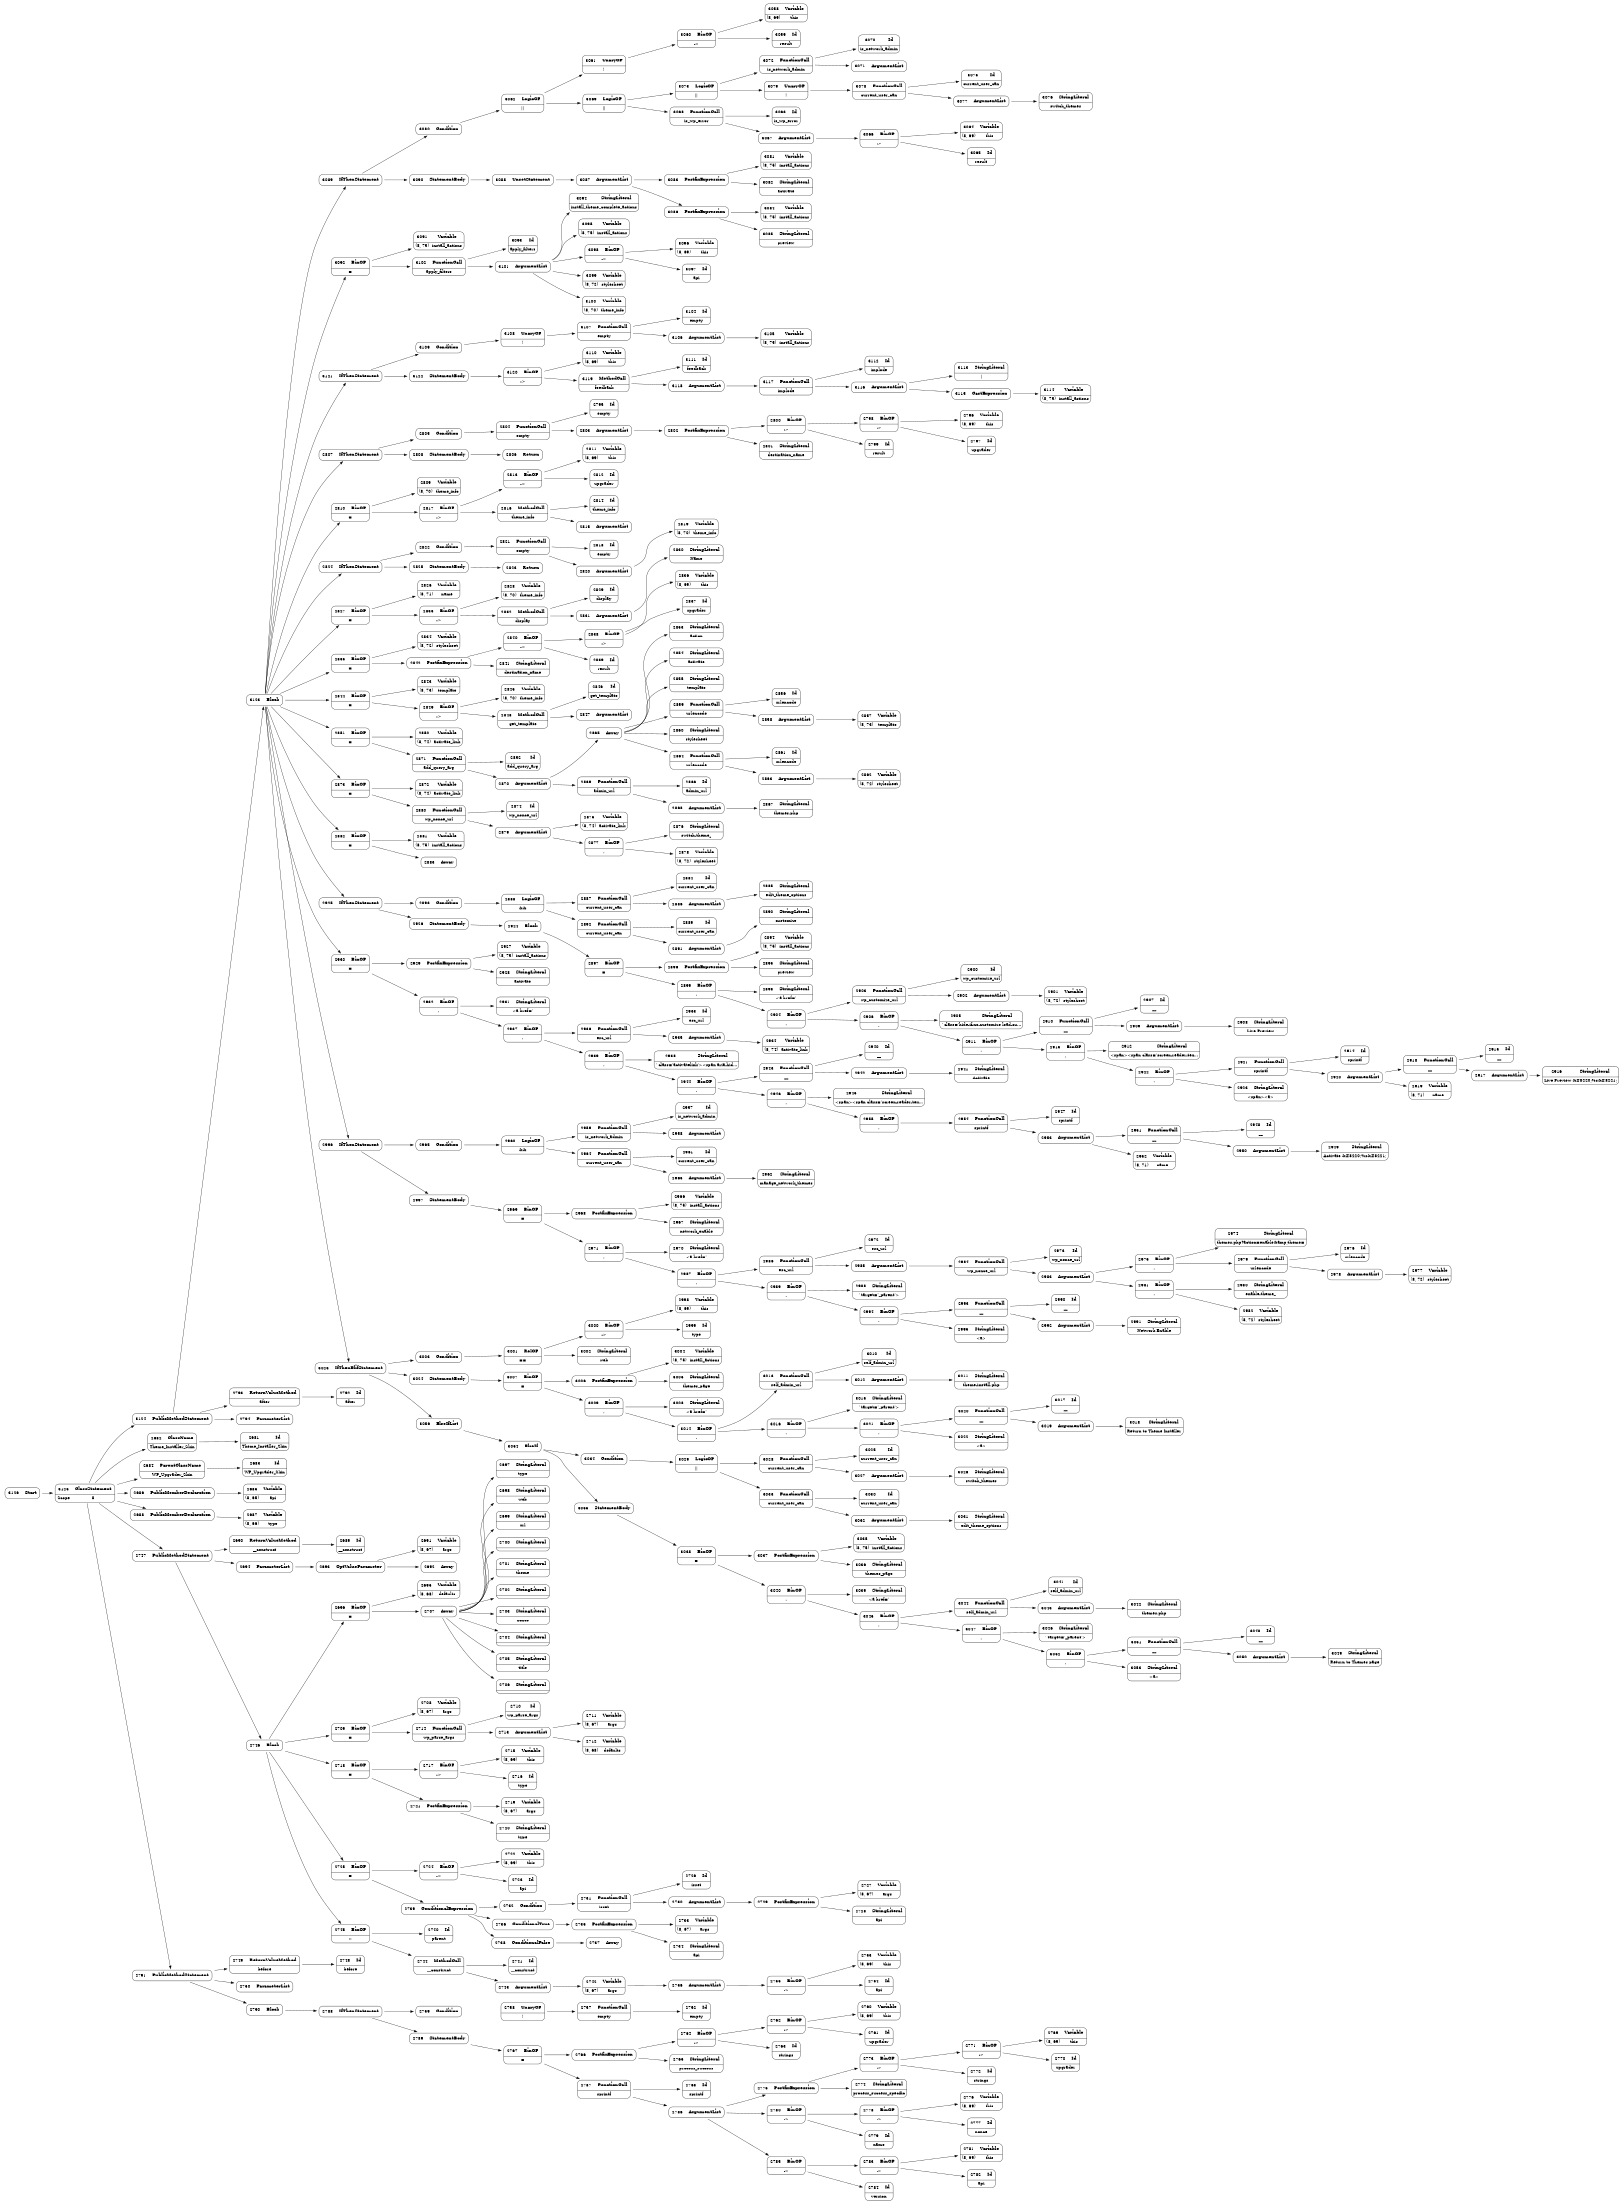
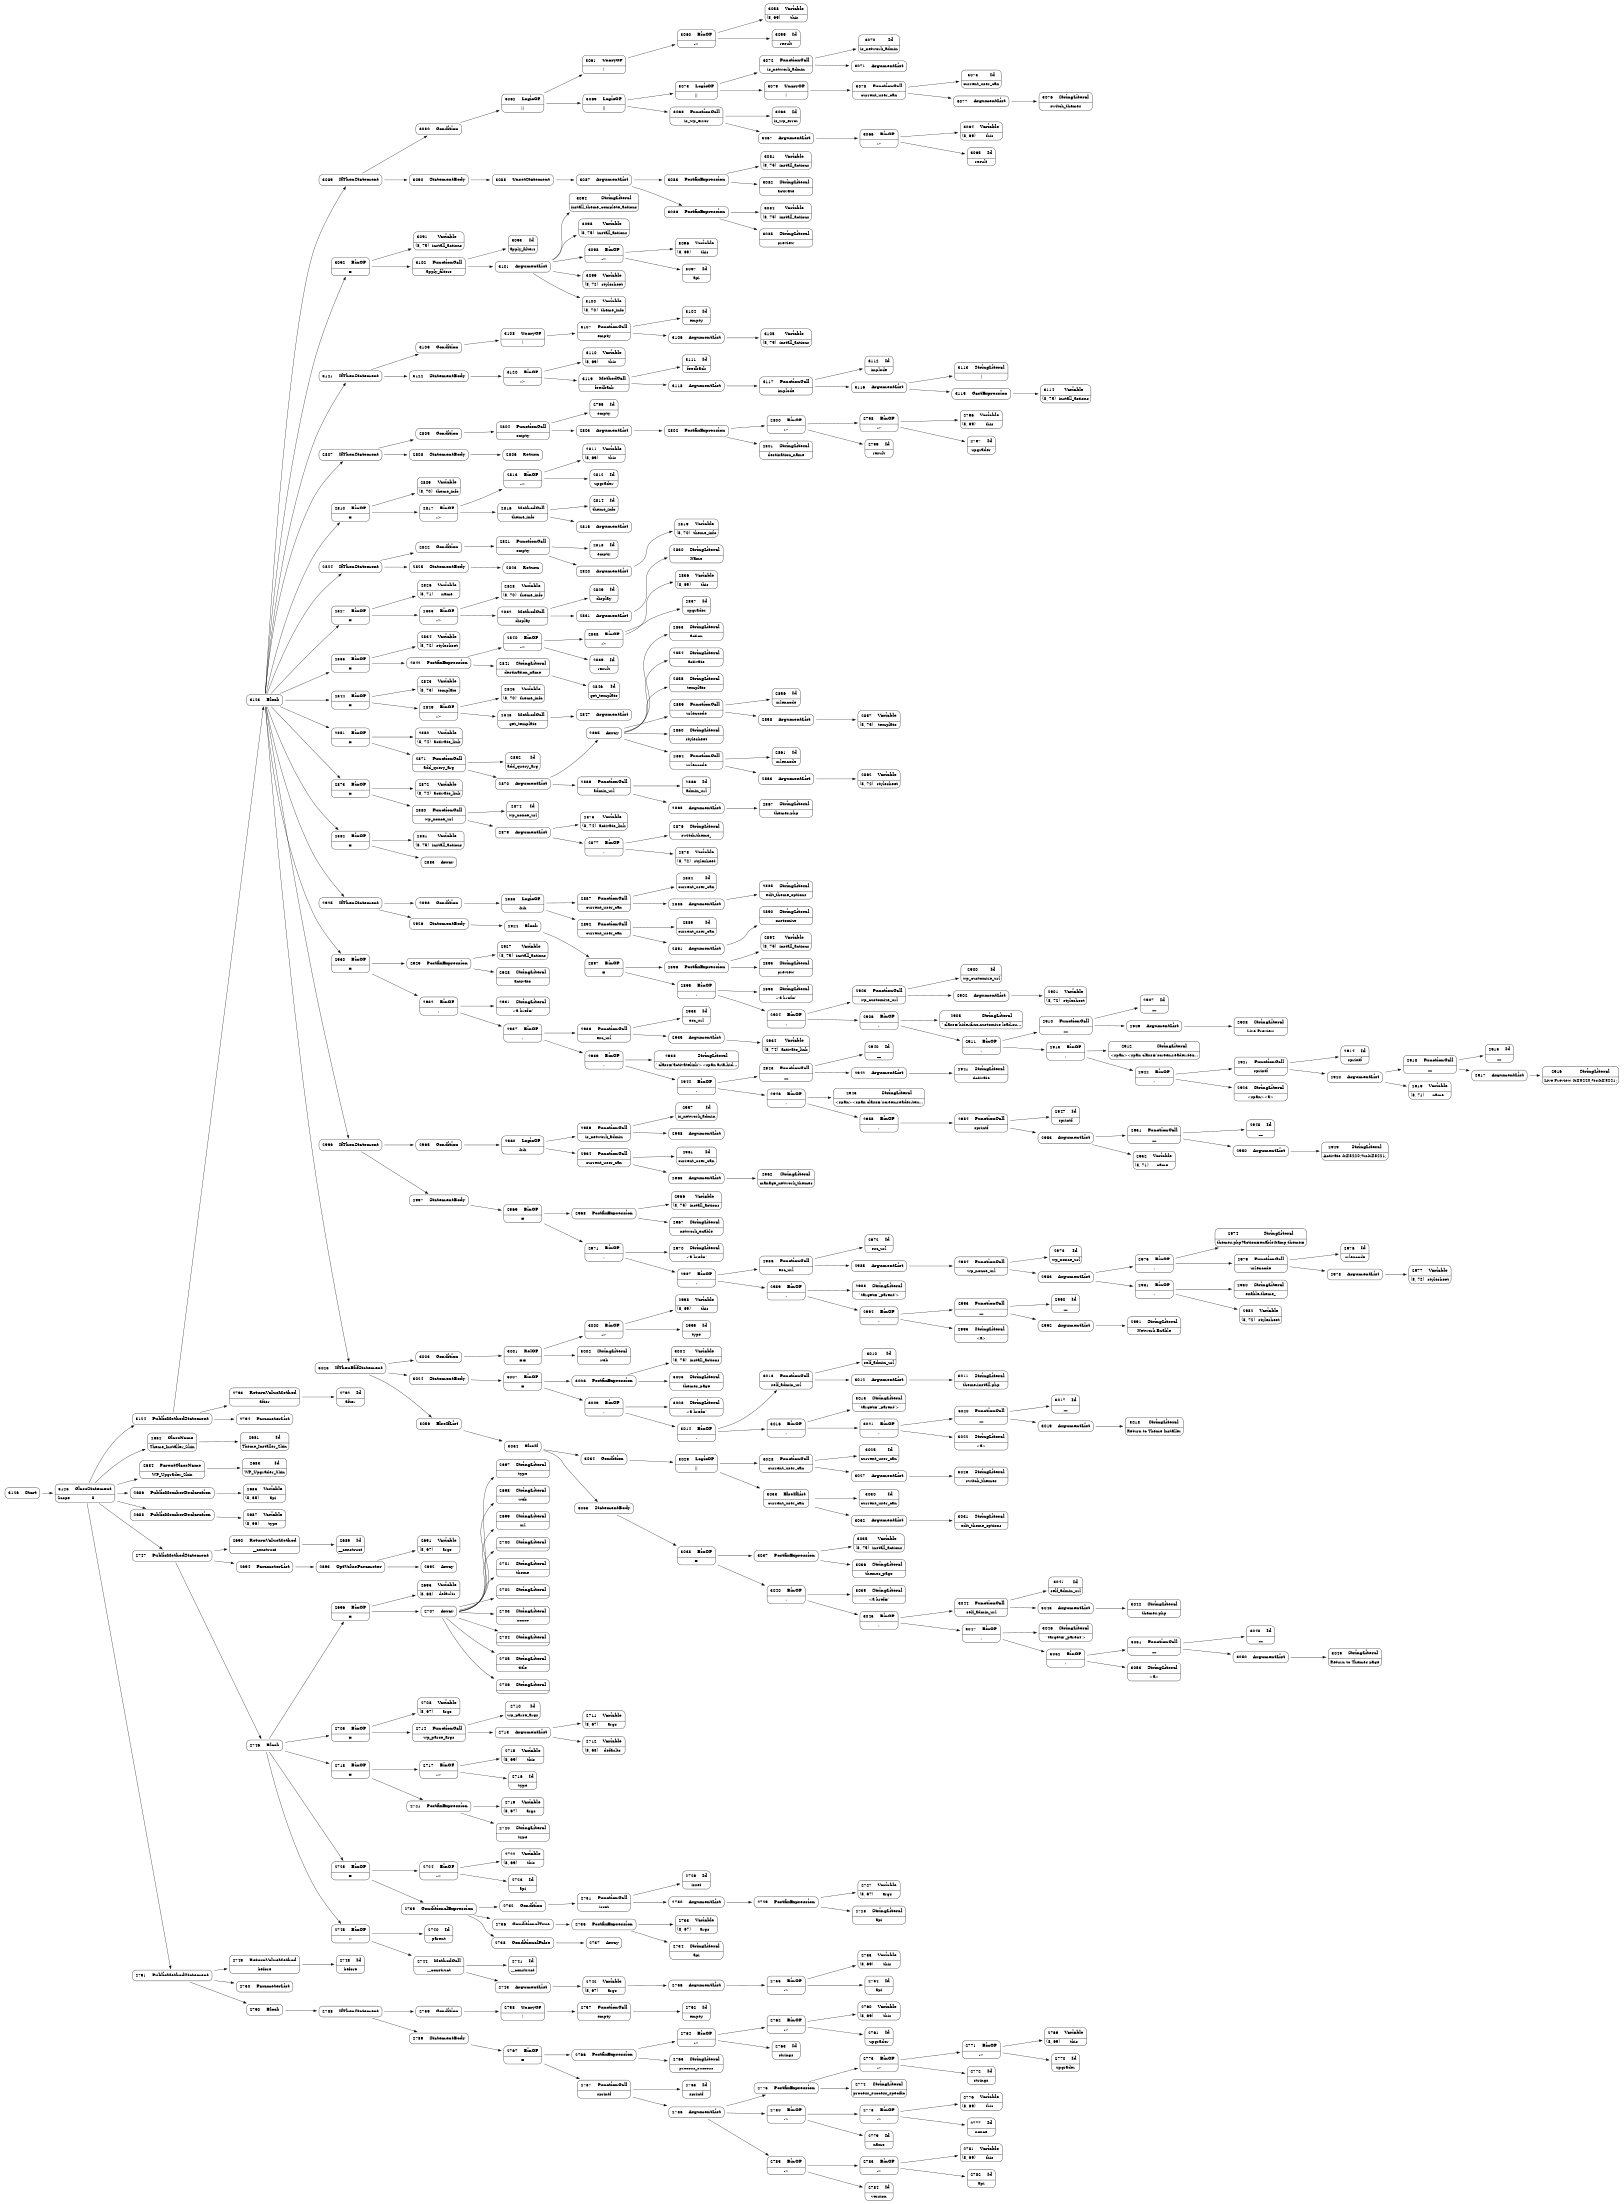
edge "2848" -> "2846": now "2841" -> "2846"
node "3033": text "FunctionCall" -> "ElseIfList"
edge "2759" -> "2758": added
